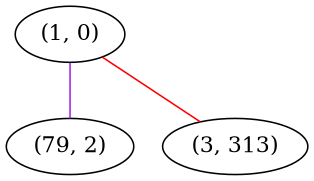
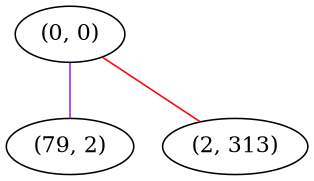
node "(1, 0)": label "(1, 0)" -> "(0, 0)"
node "(3, 313)": label "(3, 313)" -> "(2, 313)"
